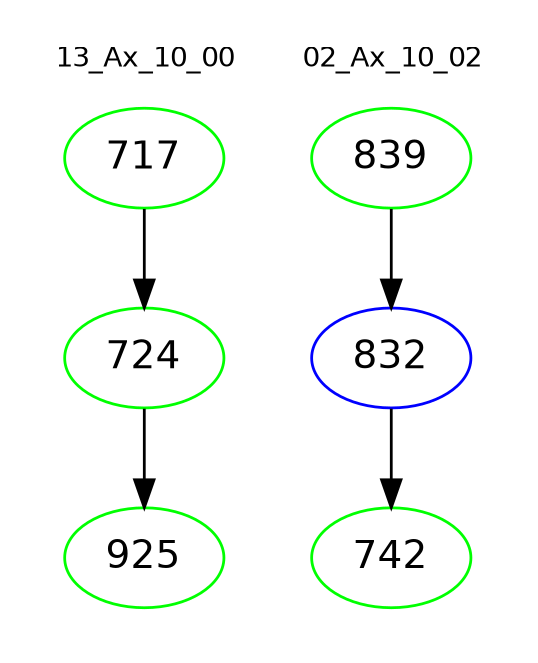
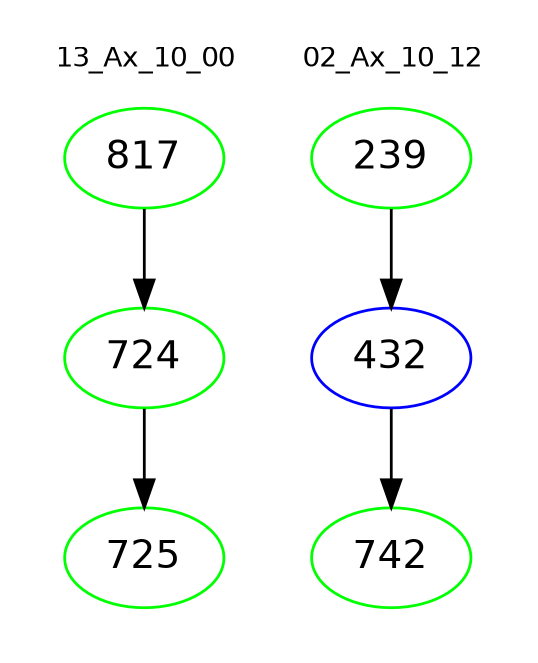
cluster "02_Ax_10_02": label "02_Ax_10_02" -> "02_Ax_10_12"
node "717": label "717" -> "817"
node "839": label "839" -> "239"
node "832": label "832" -> "432"
node "925": label "925" -> "725"
